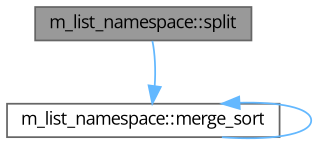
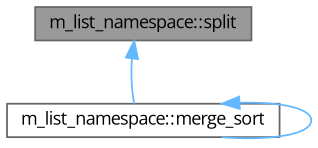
edge "m_list_namespace::split" -> "m_list_namespace::merge_sort": reversed
